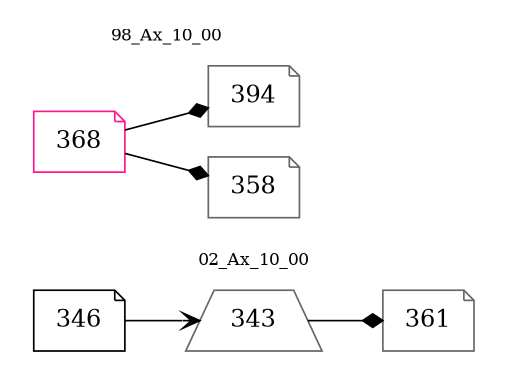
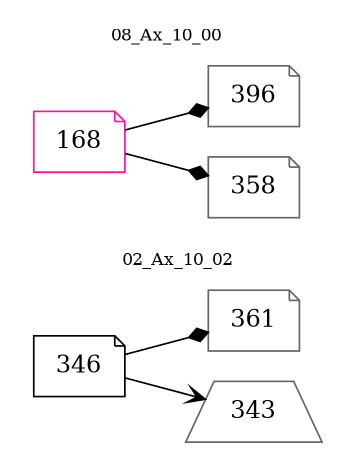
cluster "98_Ax_10_00": label "98_Ax_10_00" -> "08_Ax_10_00"
node "394": label "394" -> "396"
node "368": label "368" -> "168"
cluster "02_Ax_10_00": label "02_Ax_10_00" -> "02_Ax_10_02"
edge "343" -> "361": now "346" -> "361"
